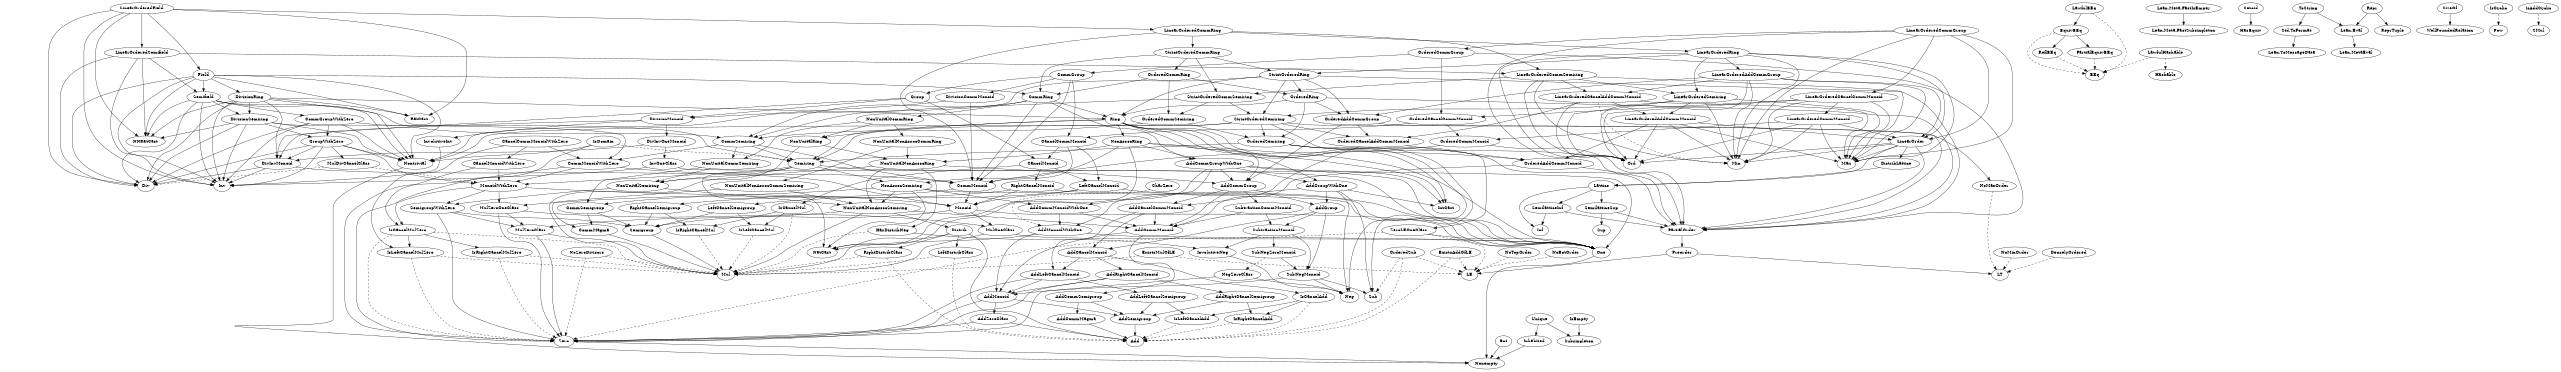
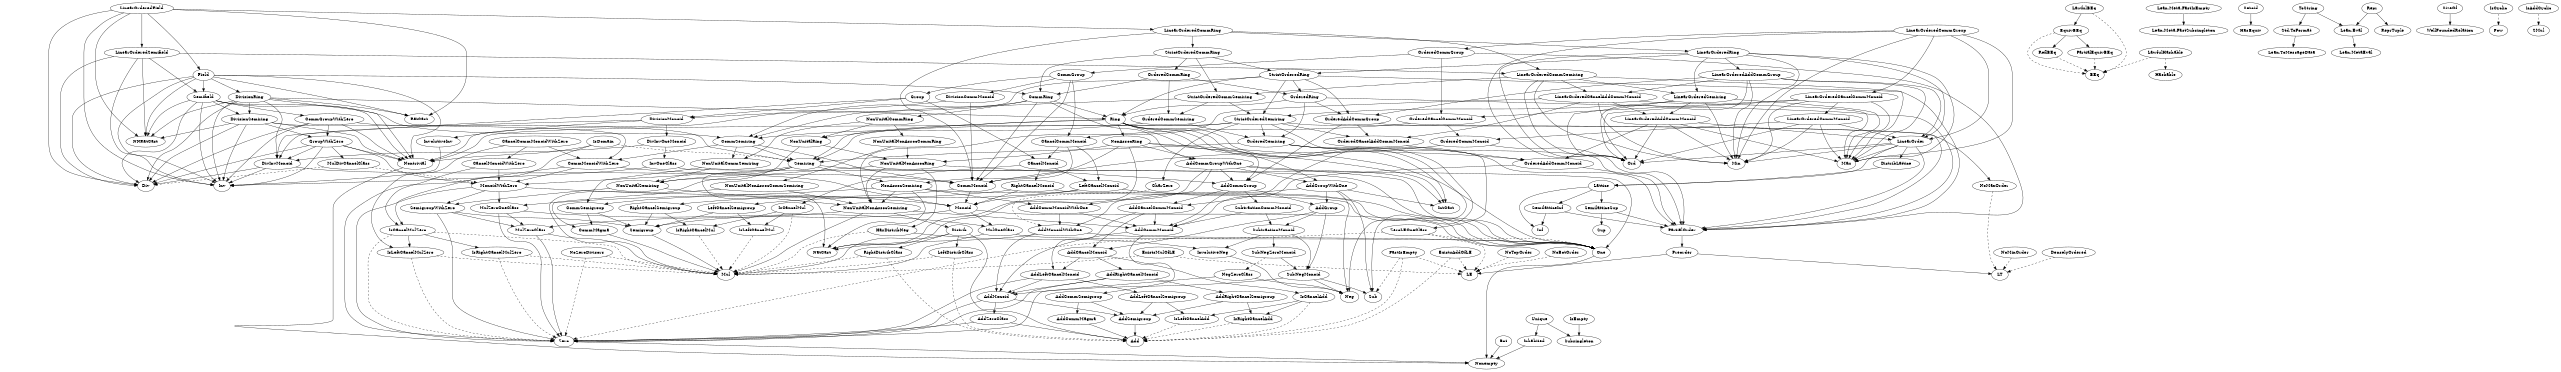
edge "StrictOrderedSemiring" -> "CharZero": added
edge "LinearOrderedCancelAddCommMonoid" -> "Ord": now "LinearOrderedCancelAddCommMonoid" -> "NonUnitalNonAssocSemiring"
edge "LinearOrderedCancelAddCommMonoid" -> "Min": style dashed -> solid
edge "ZeroLEOneClass" -> "One": style solid -> dashed
node "OrderedSub": label "OrderedSub" -> "FastIsEmpty"
